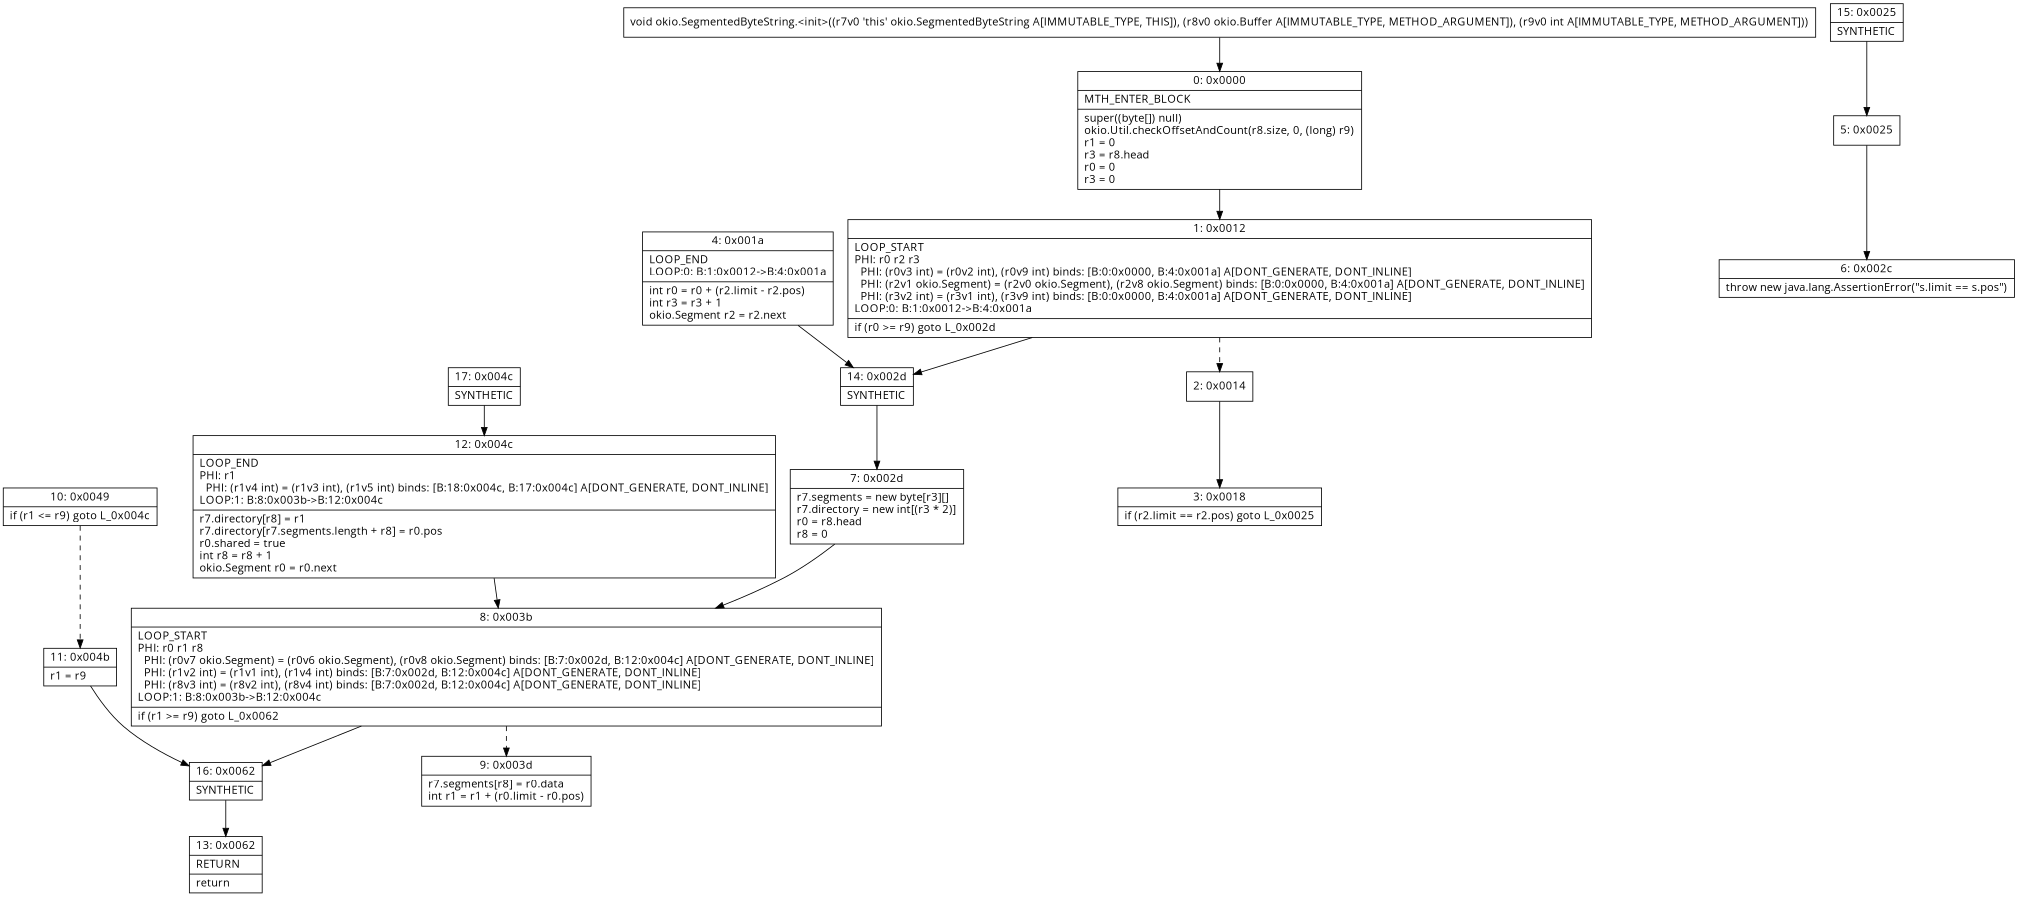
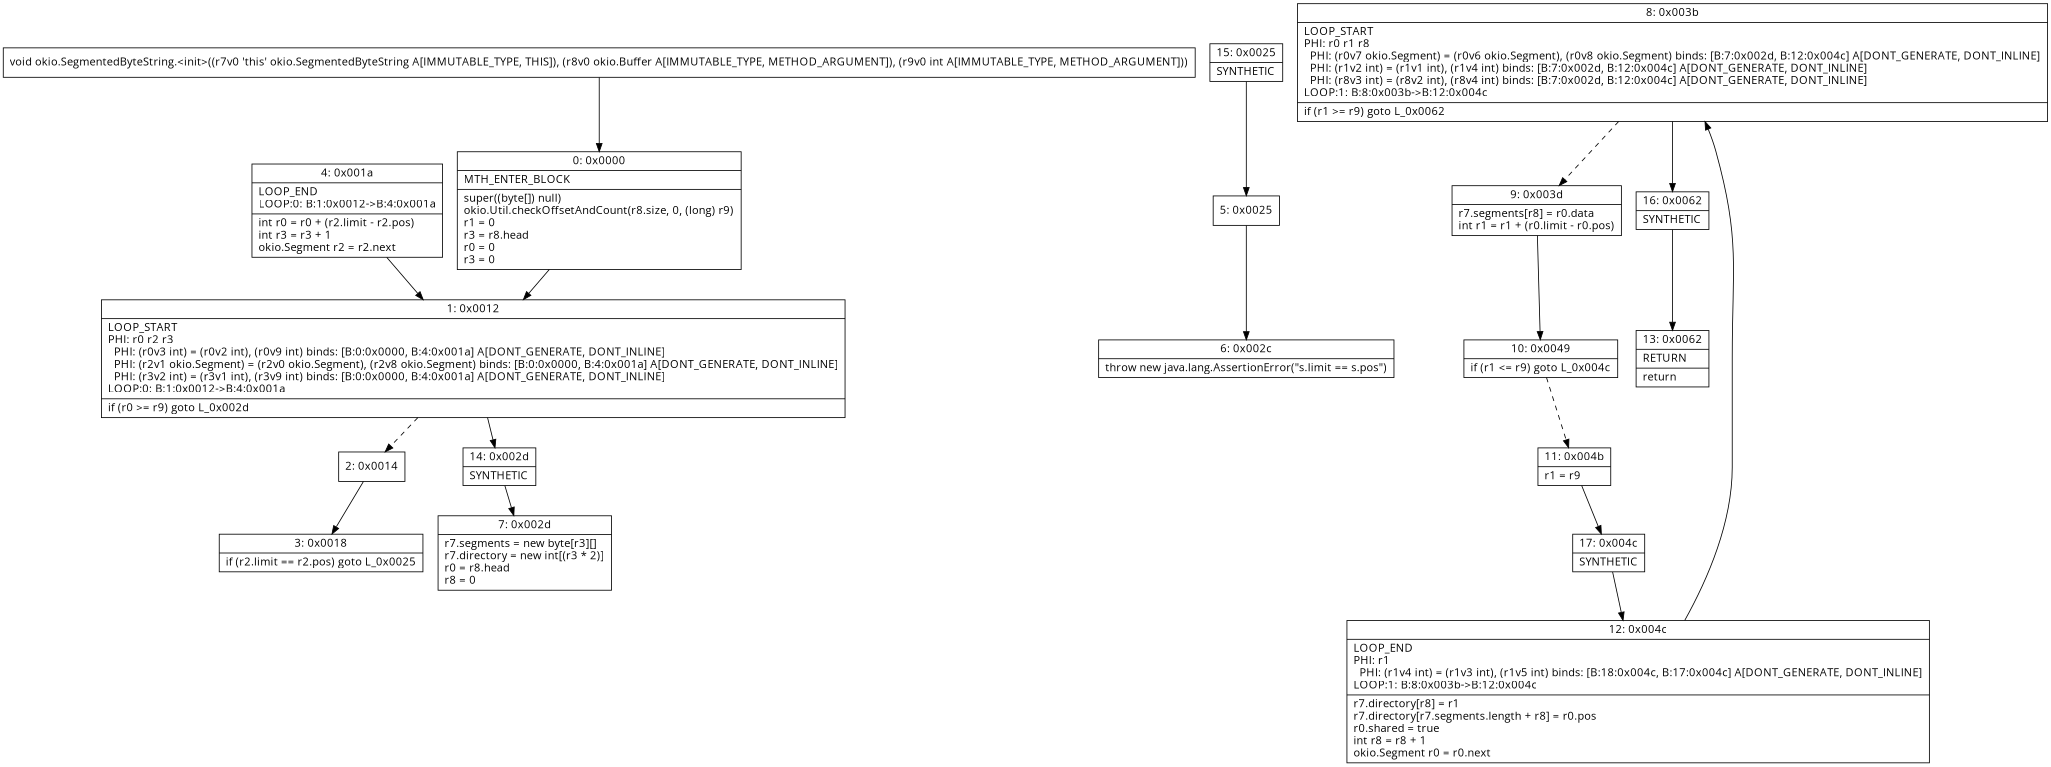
edge "9: 0x003d" -> "10: 0x0049": added
edge "4: 0x001a" -> "14: 0x002d": now "4: 0x001a" -> "1: 0x0012"
edge "7: 0x002d" -> "8: 0x003b": removed
edge "11: 0x004b" -> "16: 0x0062": now "11: 0x004b" -> "17: 0x004c"
